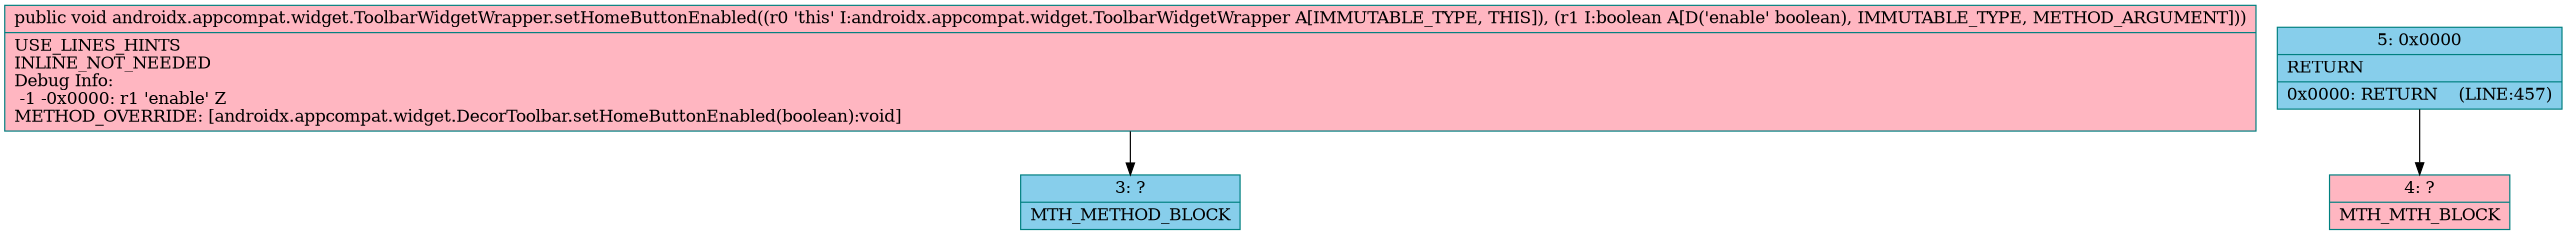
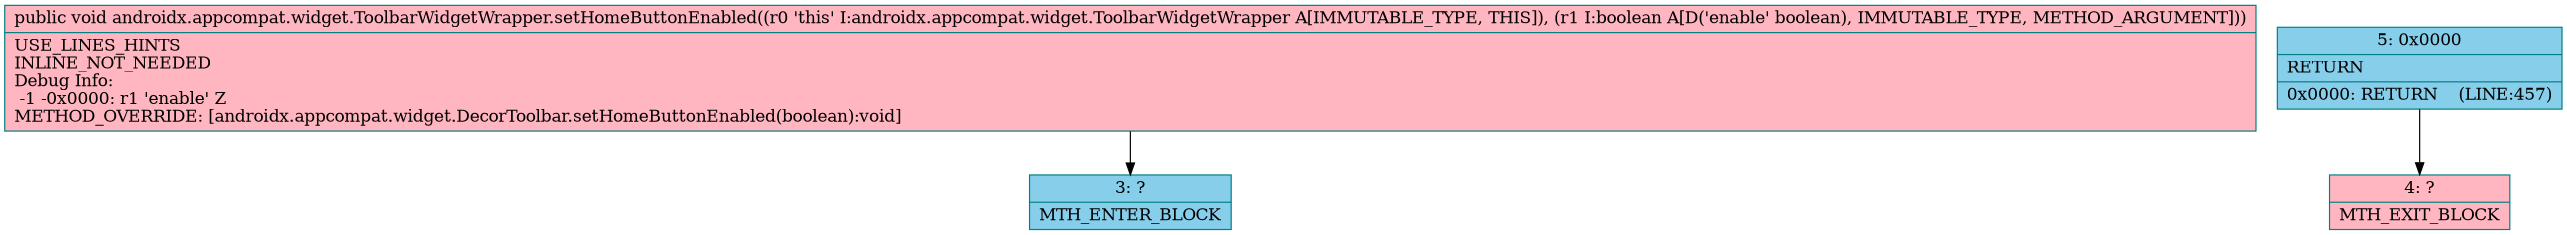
node "3: ?": text "MTH_METHOD_BLOCK" -> "MTH_ENTER_BLOCK"
node "4: ?": text "MTH_MTH_BLOCK" -> "MTH_EXIT_BLOCK"
